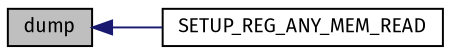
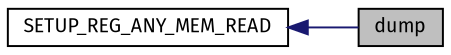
edge "SETUP_REG_ANY_MEM_READ" -> "dump": reversed
